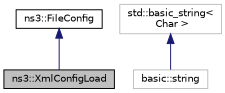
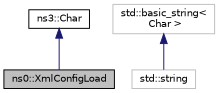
node "ns3::FileConfig": label "ns3::FileConfig" -> "ns3::Char"
node "ns3::XmlConfigLoad": label "ns3::XmlConfigLoad" -> "ns0::XmlConfigLoad"
node "basic::string": label "basic::string" -> "std::string"
